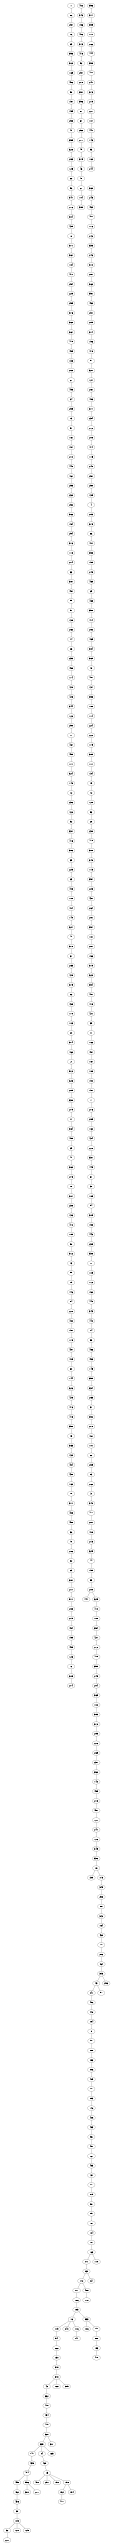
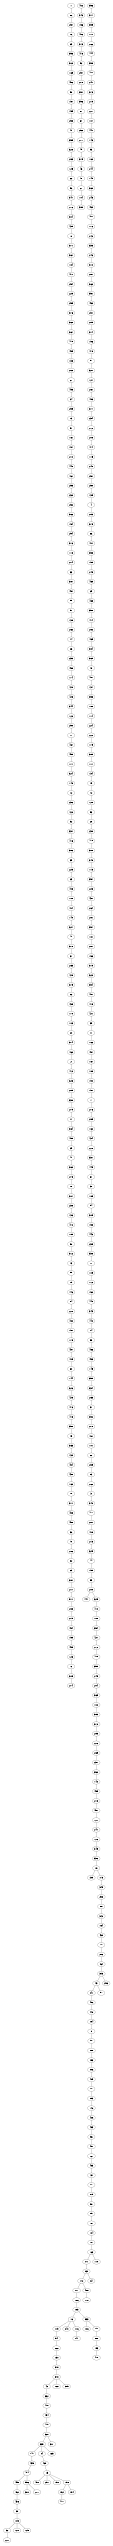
node "149": added
node "512": label "512" -> "412"
